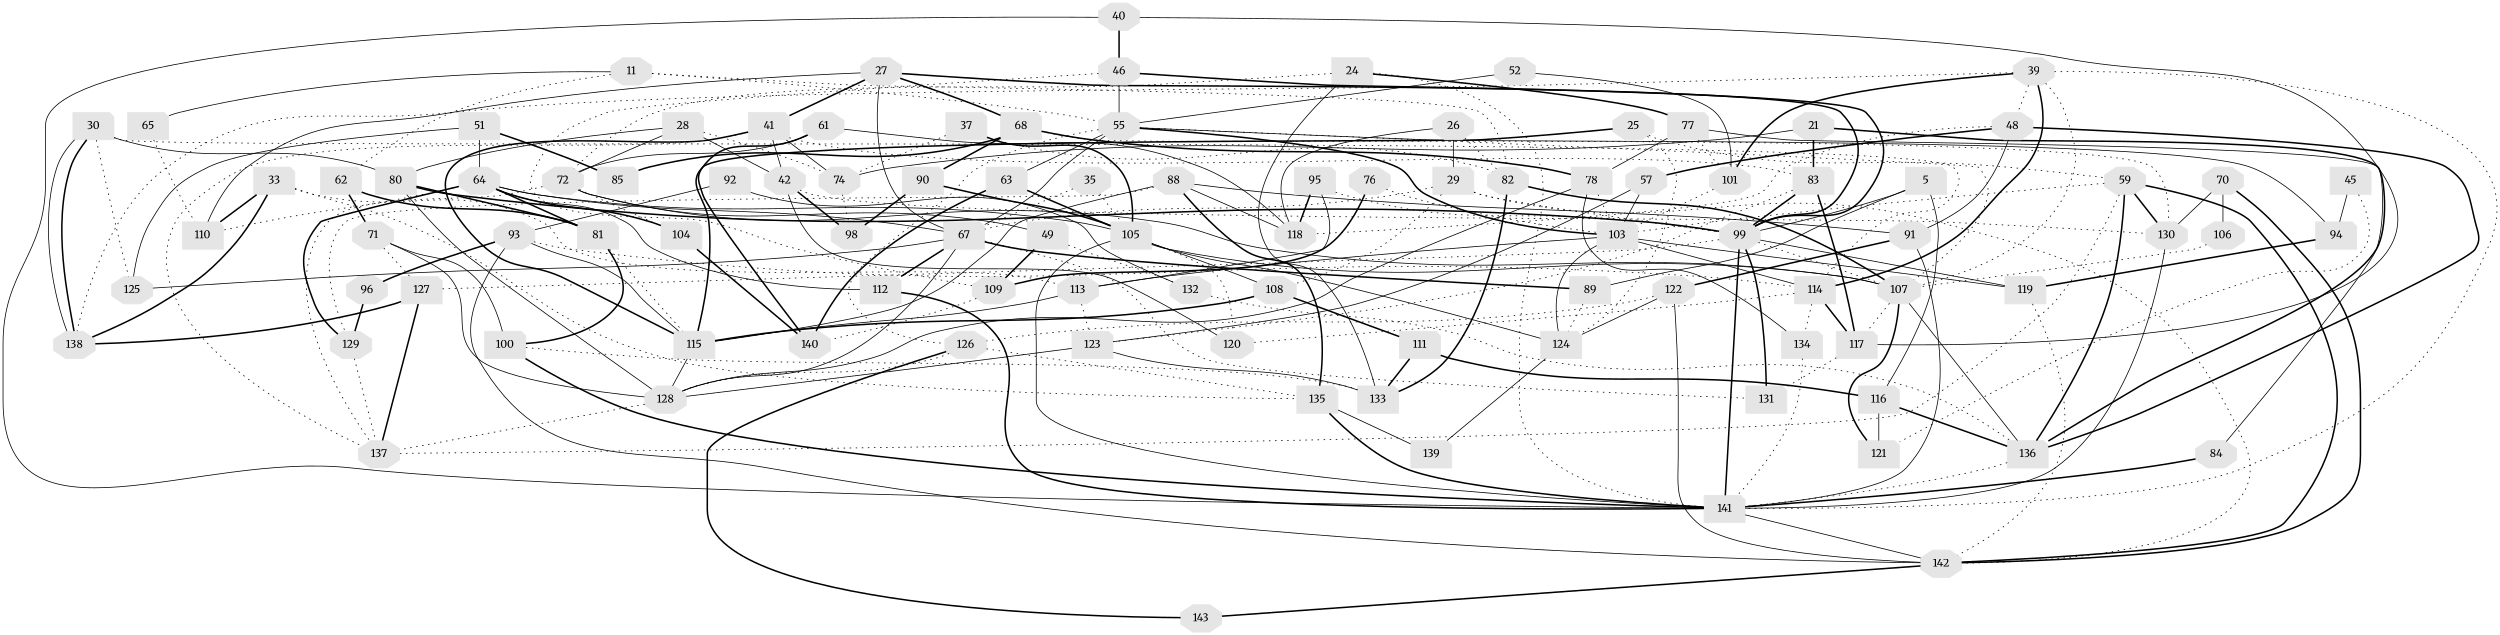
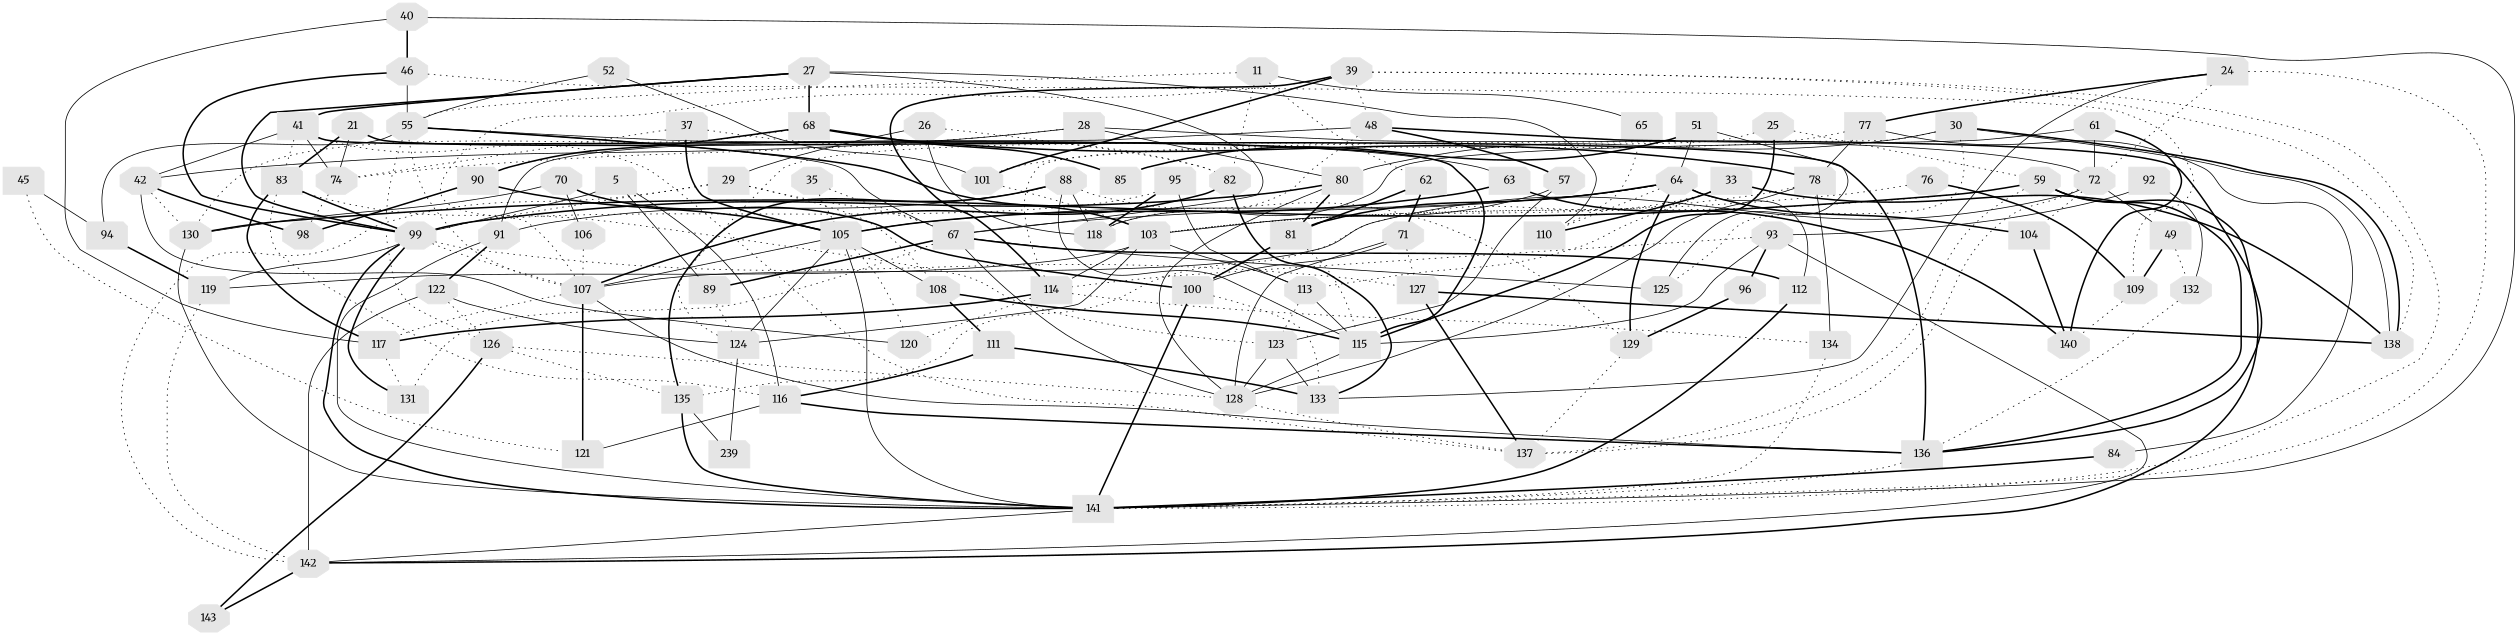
edge "83" -- "116": added
node "139": label "139" -> "239"
edge "70" -- "142": now "70" -- "100"
